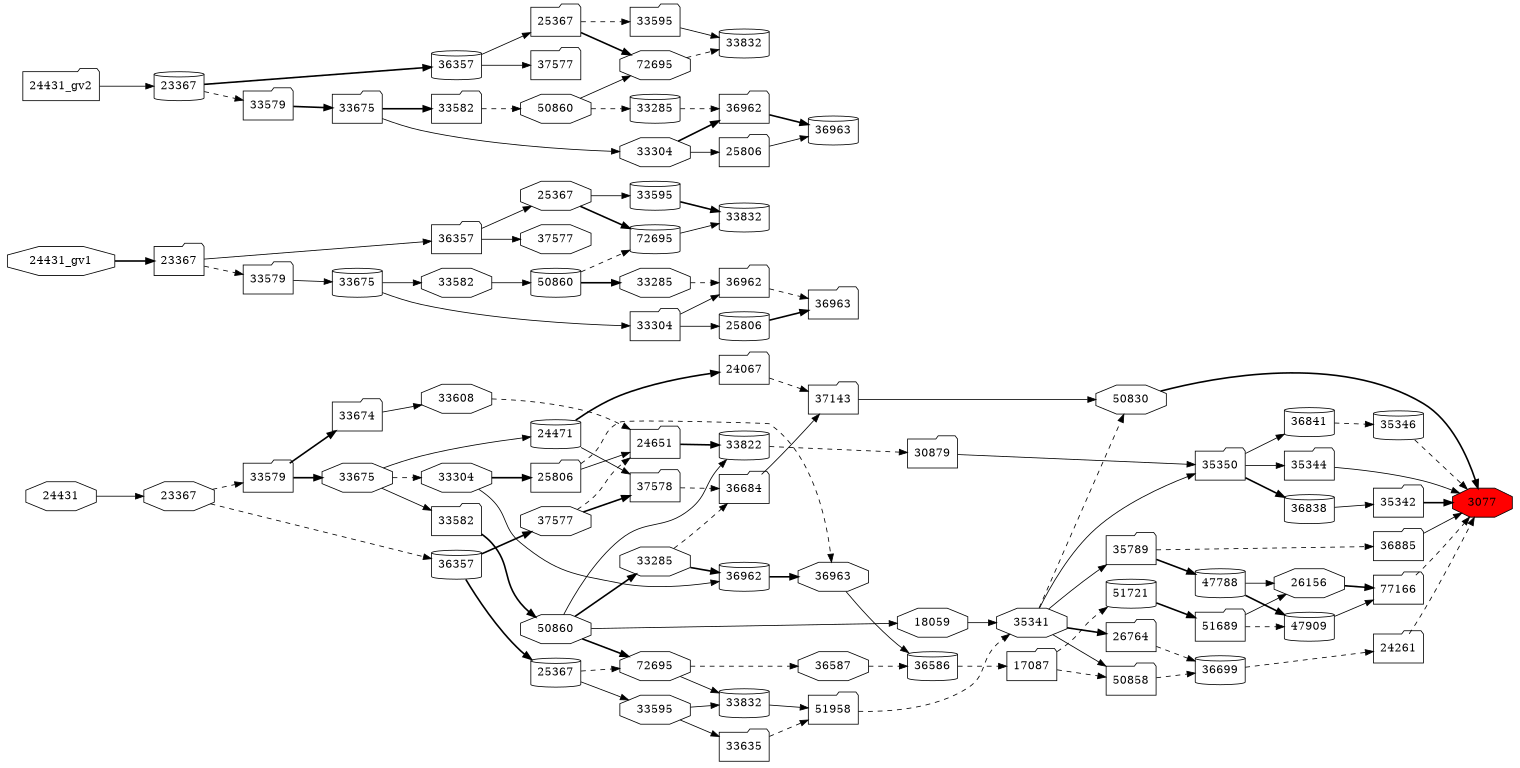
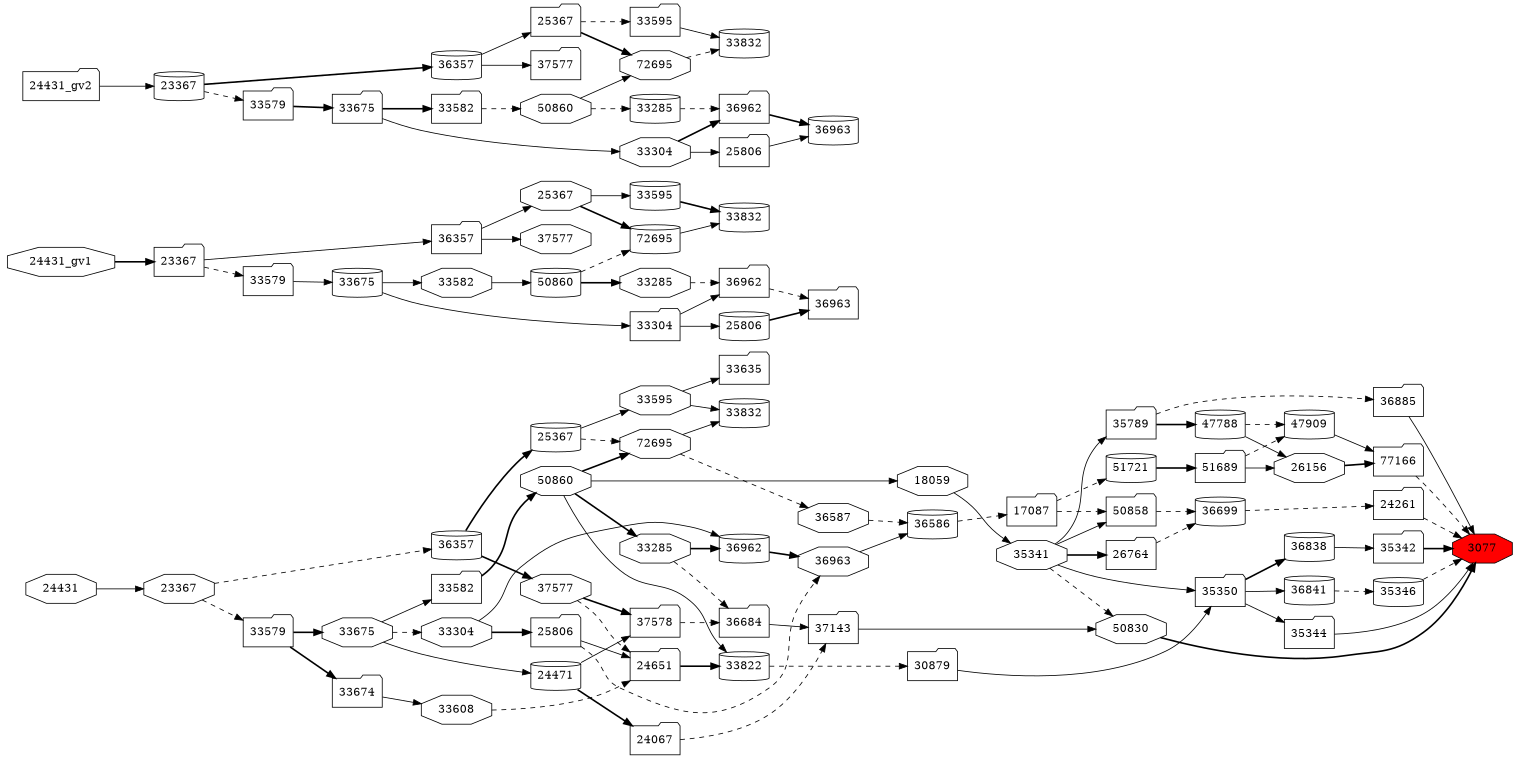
edge "47788" -> "47909": style bold -> dashed
node "51958": removed
